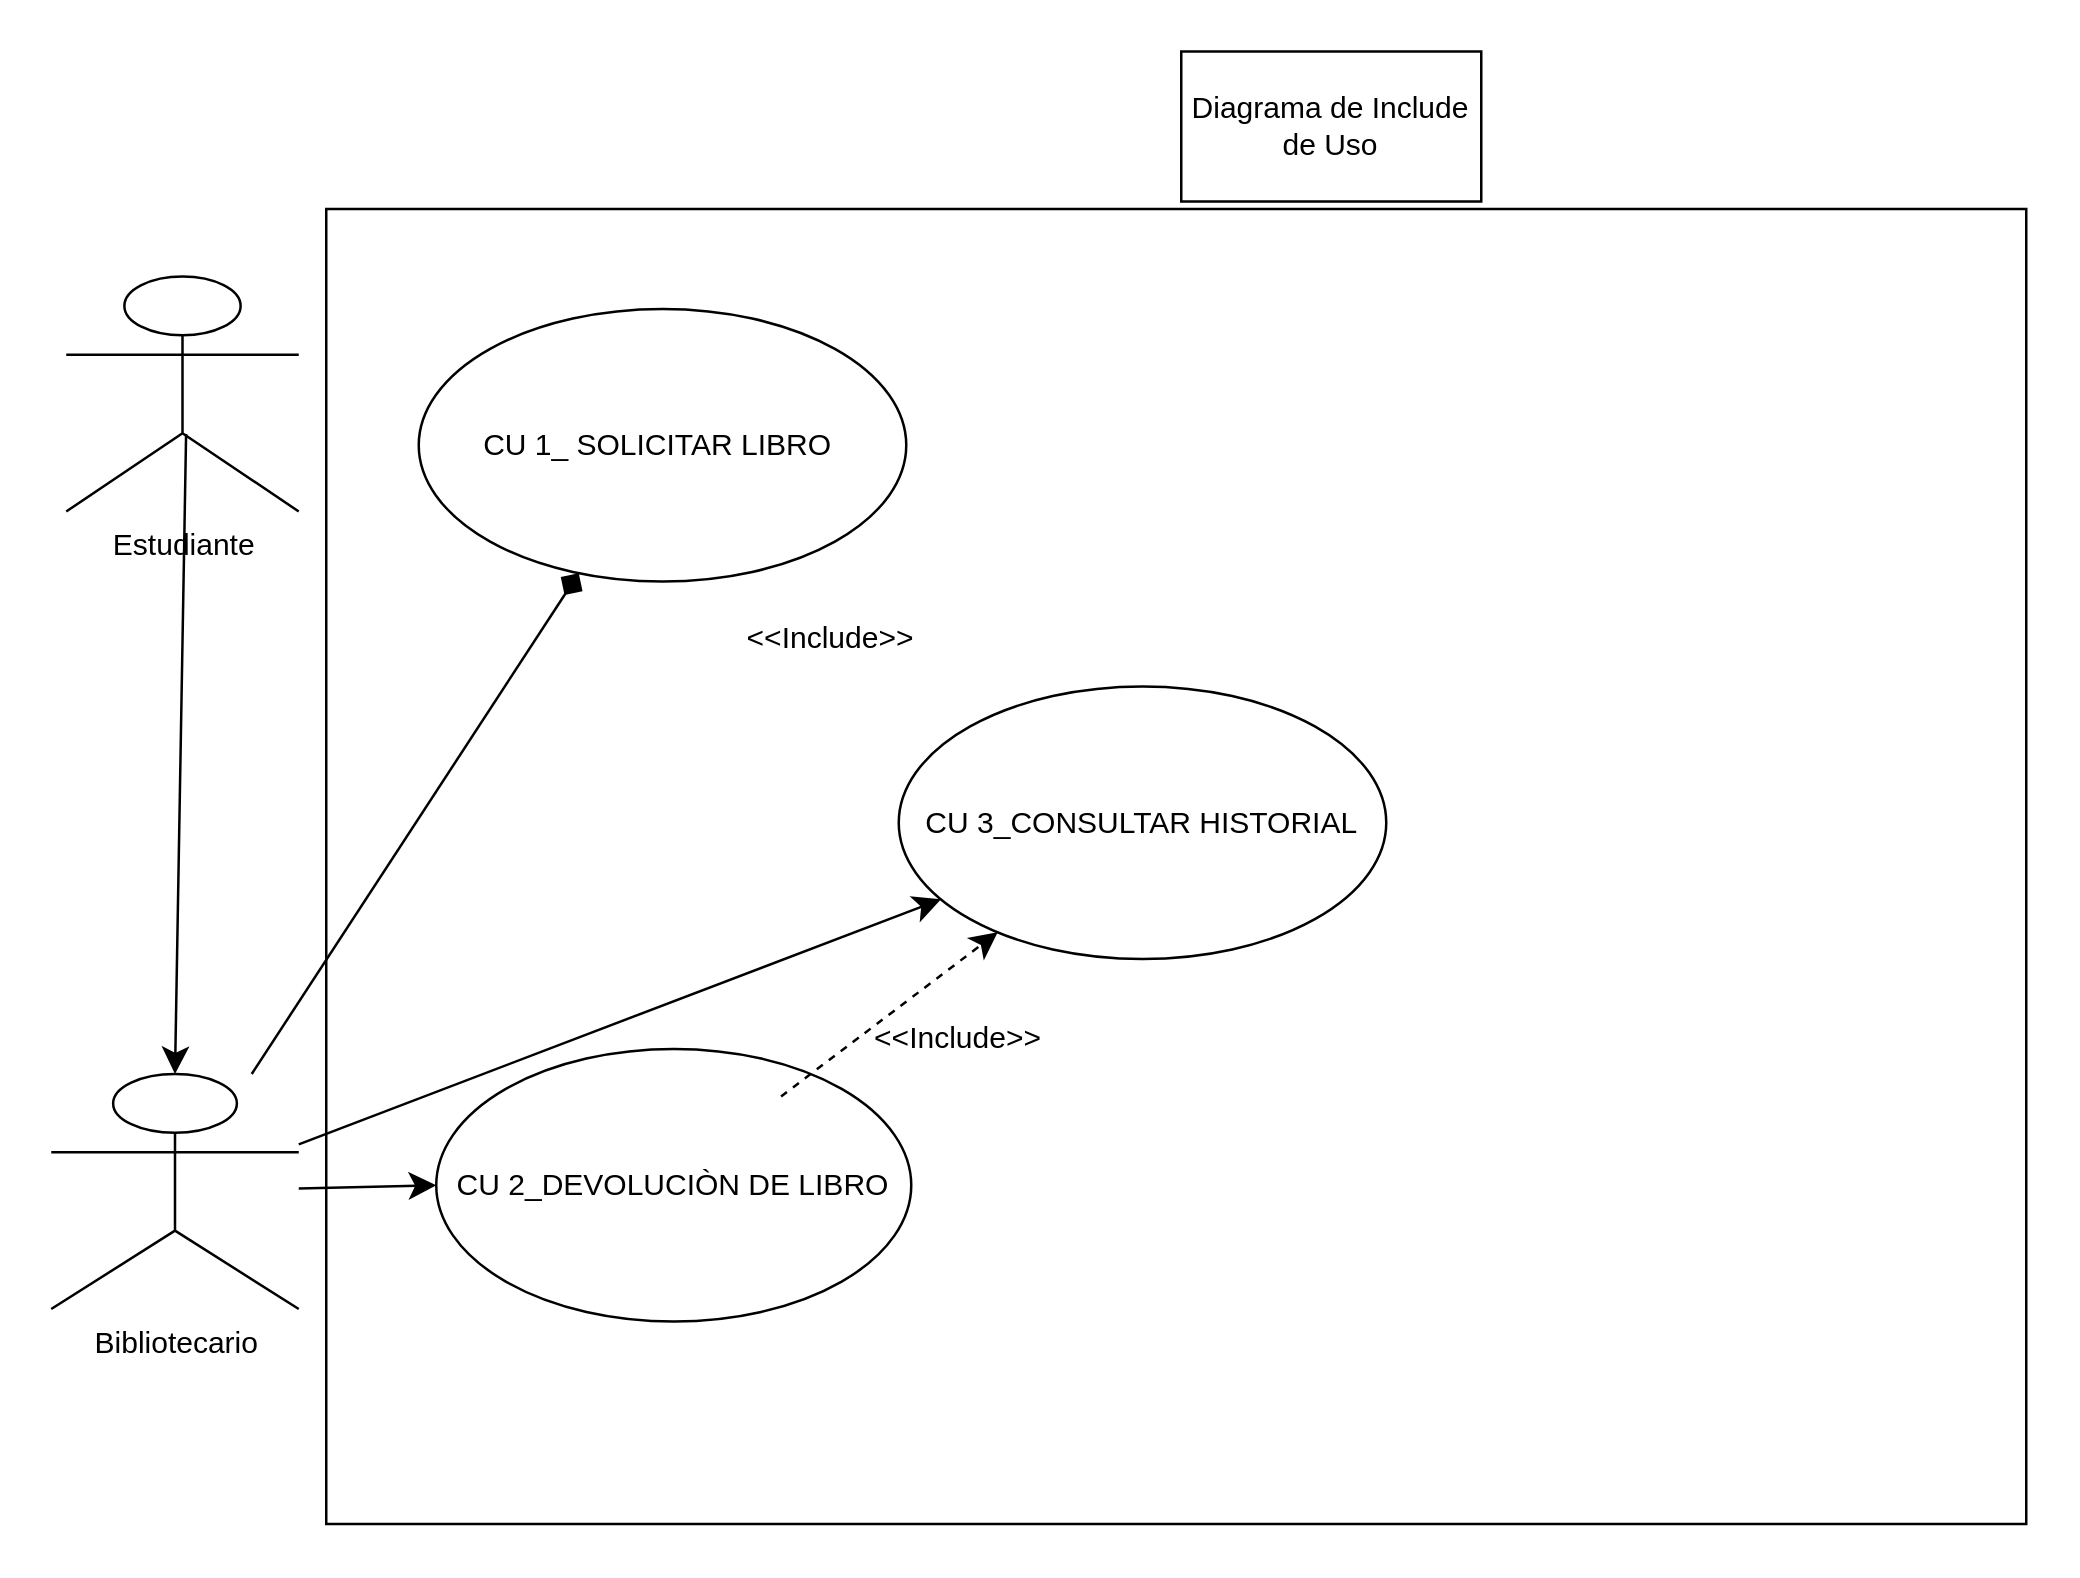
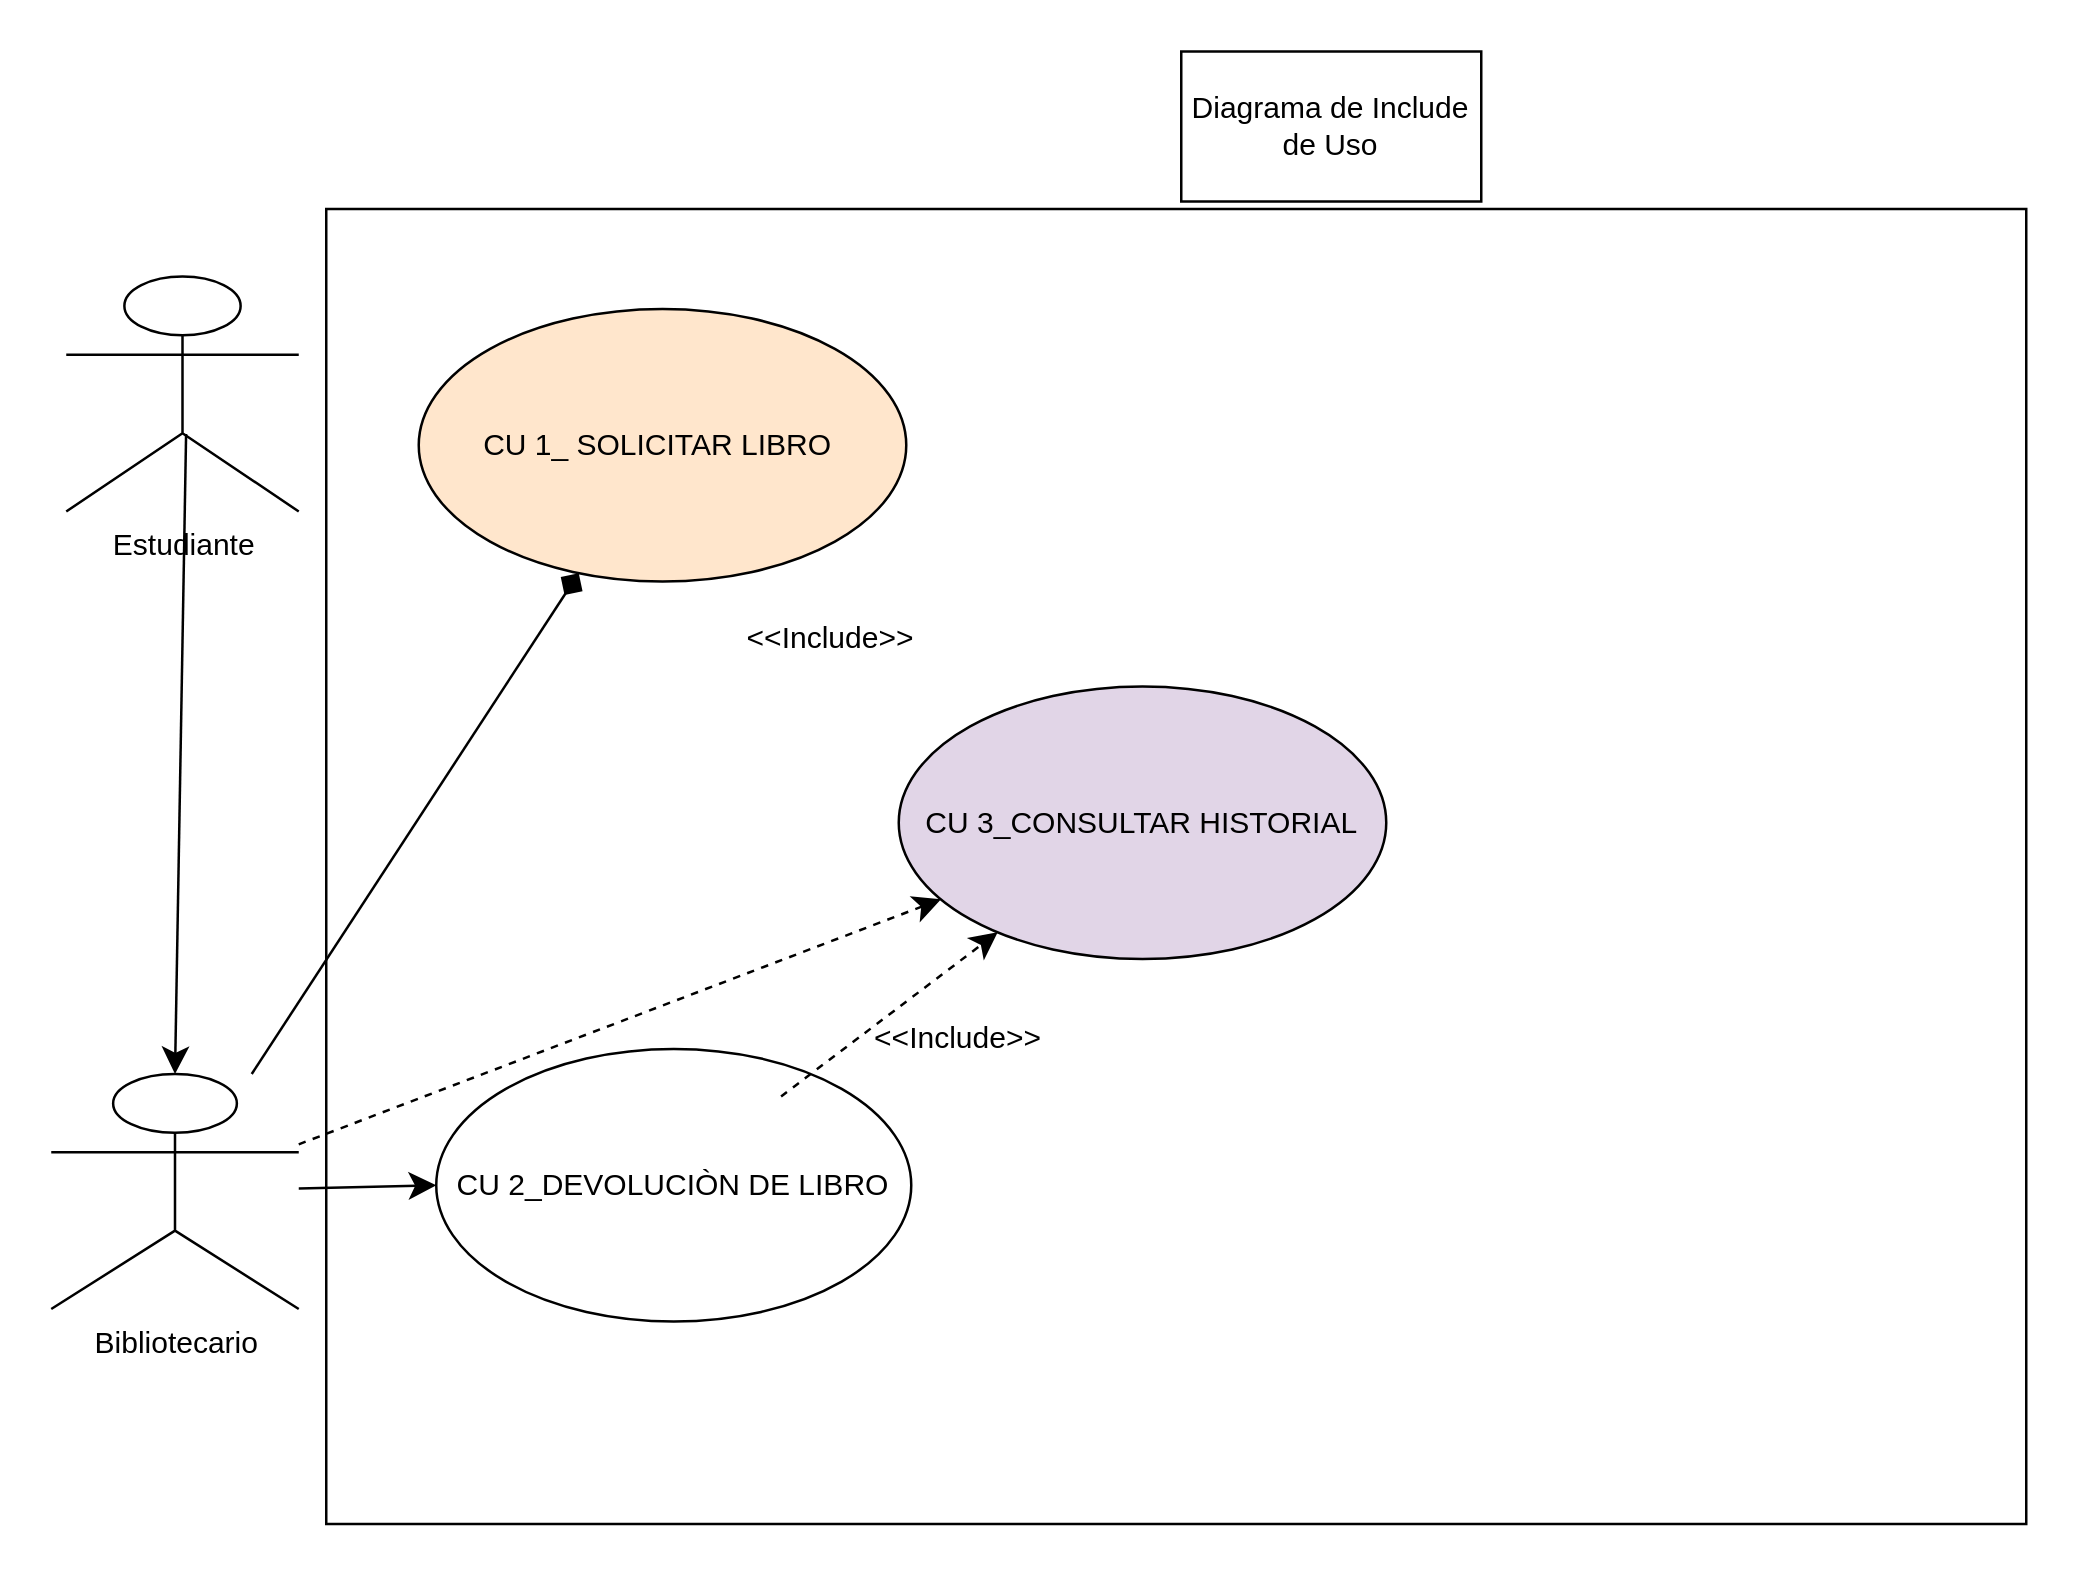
node "CU 1_ SOLICITAR LIBRO": fillcolor #ffffff -> #ffe6cc
node "CU 3_CONSULTAR HISTORIAL": fillcolor #ffffff -> #e1d5e7
edge "Bibliotecario" -> "CU 3_CONSULTAR HISTORIAL": style solid -> dashed
